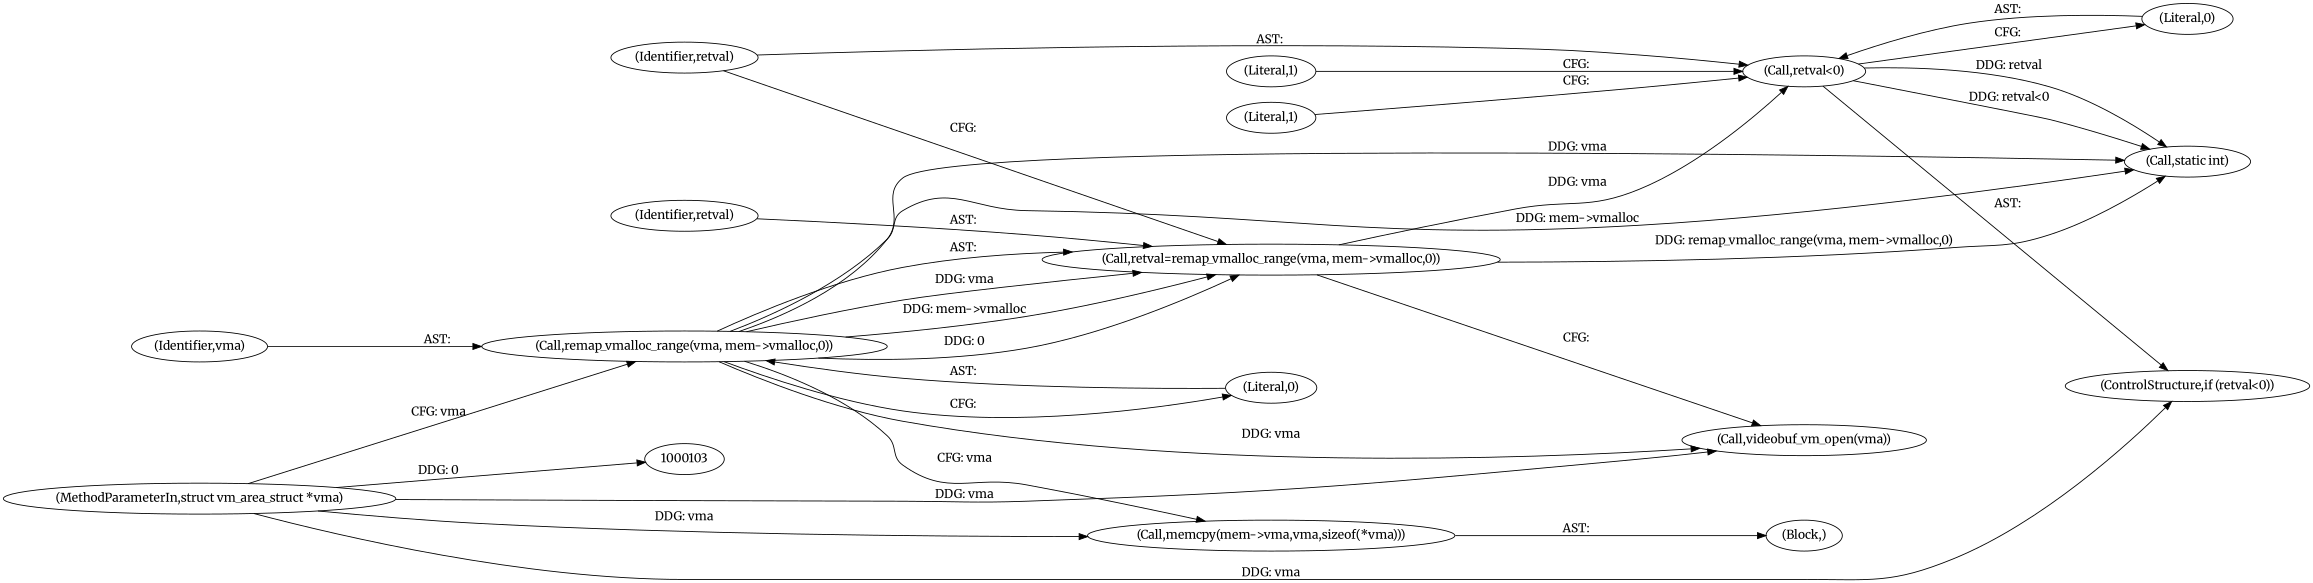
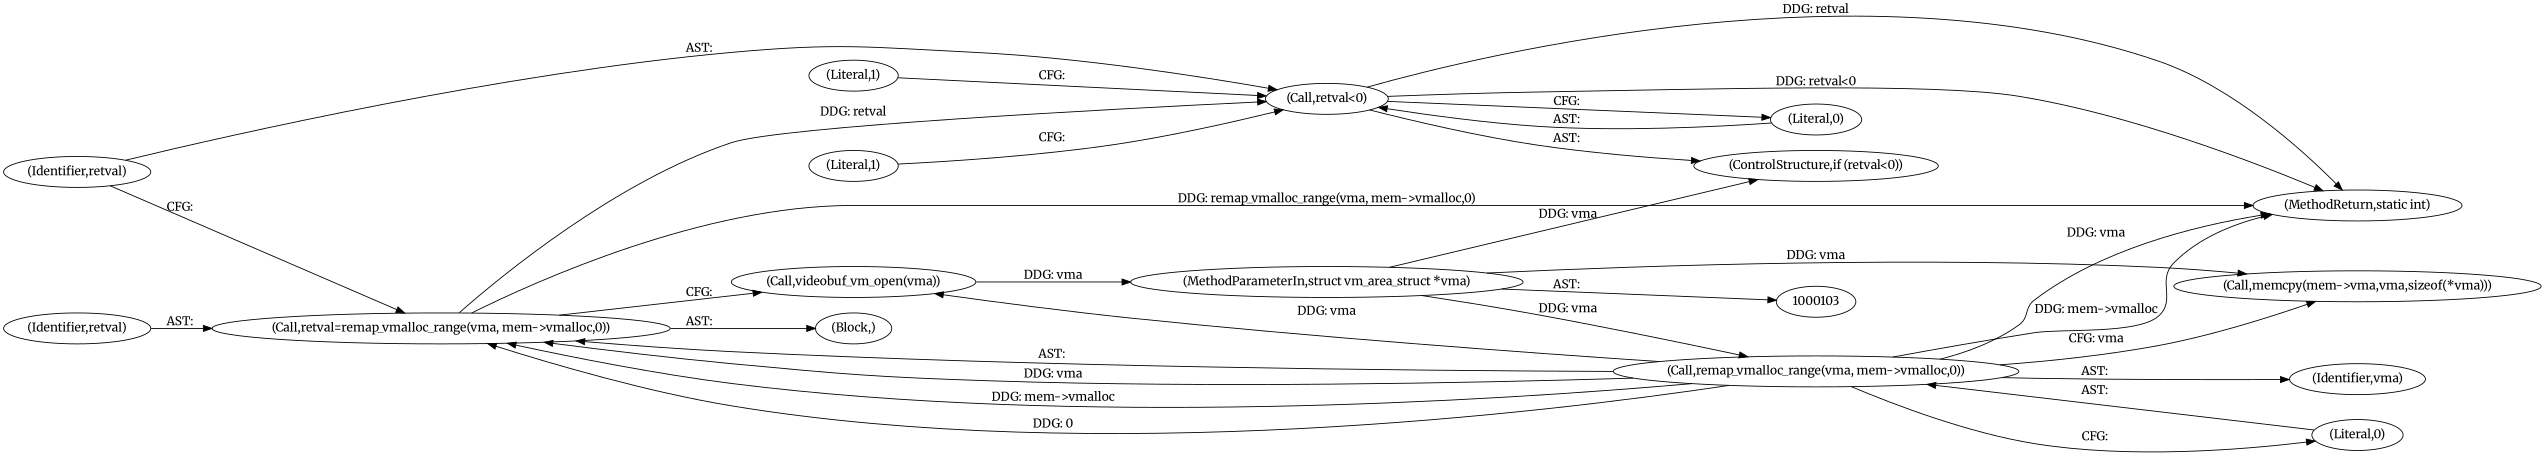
node "(Call,static int)": label "(Call,static int)" -> "(MethodReturn,static int)"
edge "(Call,retval=remap_vmalloc_range(vma, mem->vmalloc,0))" -> "(Call,retval<0)": label "DDG: vma" -> "DDG: retval"
edge "(Identifier,vma)" -> "(Call,remap_vmalloc_range(vma, mem->vmalloc,0))": reversed
edge "(MethodParameterIn,struct vm_area_struct *vma)" -> "(Call,remap_vmalloc_range(vma, mem->vmalloc,0))": label "CFG: vma" -> "DDG: vma"
edge "(MethodParameterIn,struct vm_area_struct *vma)" -> "1000103": label "DDG: 0" -> "AST: "
edge "(MethodParameterIn,struct vm_area_struct *vma)" -> "(Call,videobuf_vm_open(vma))": reversed
edge "(Call,memcpy(mem->vma,vma,sizeof(*vma)))" -> "(Block,)": now "(Call,retval=remap_vmalloc_range(vma, mem->vmalloc,0))" -> "(Block,)"
